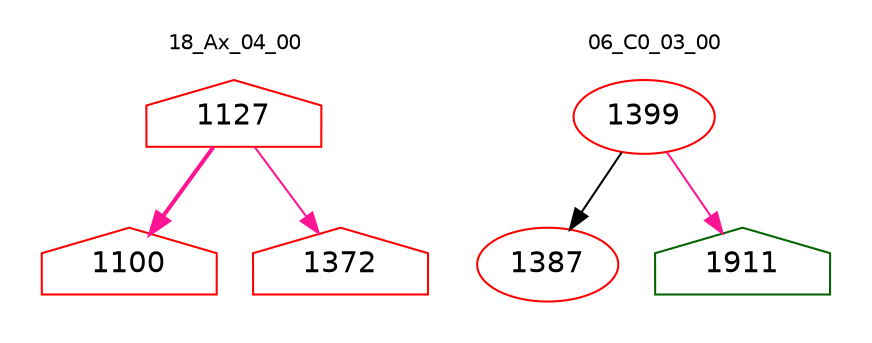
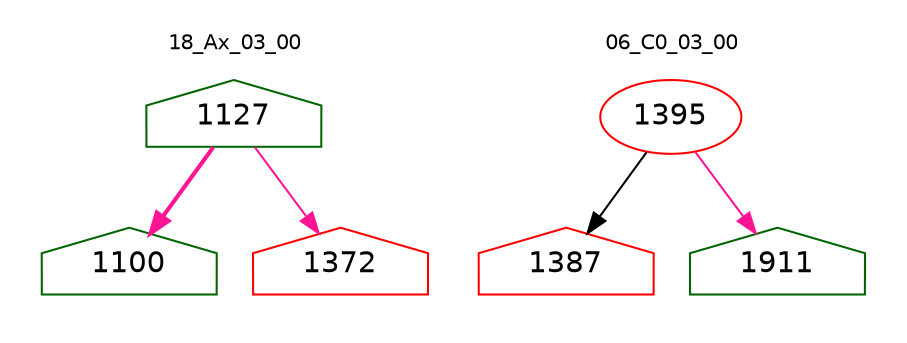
cluster "18_Ax_04_00": label "18_Ax_04_00" -> "18_Ax_03_00"
node "1127": color red -> darkgreen
node "1399": label "1399" -> "1395"
node "1100": color red -> darkgreen
node "1387": shape ellipse -> house
